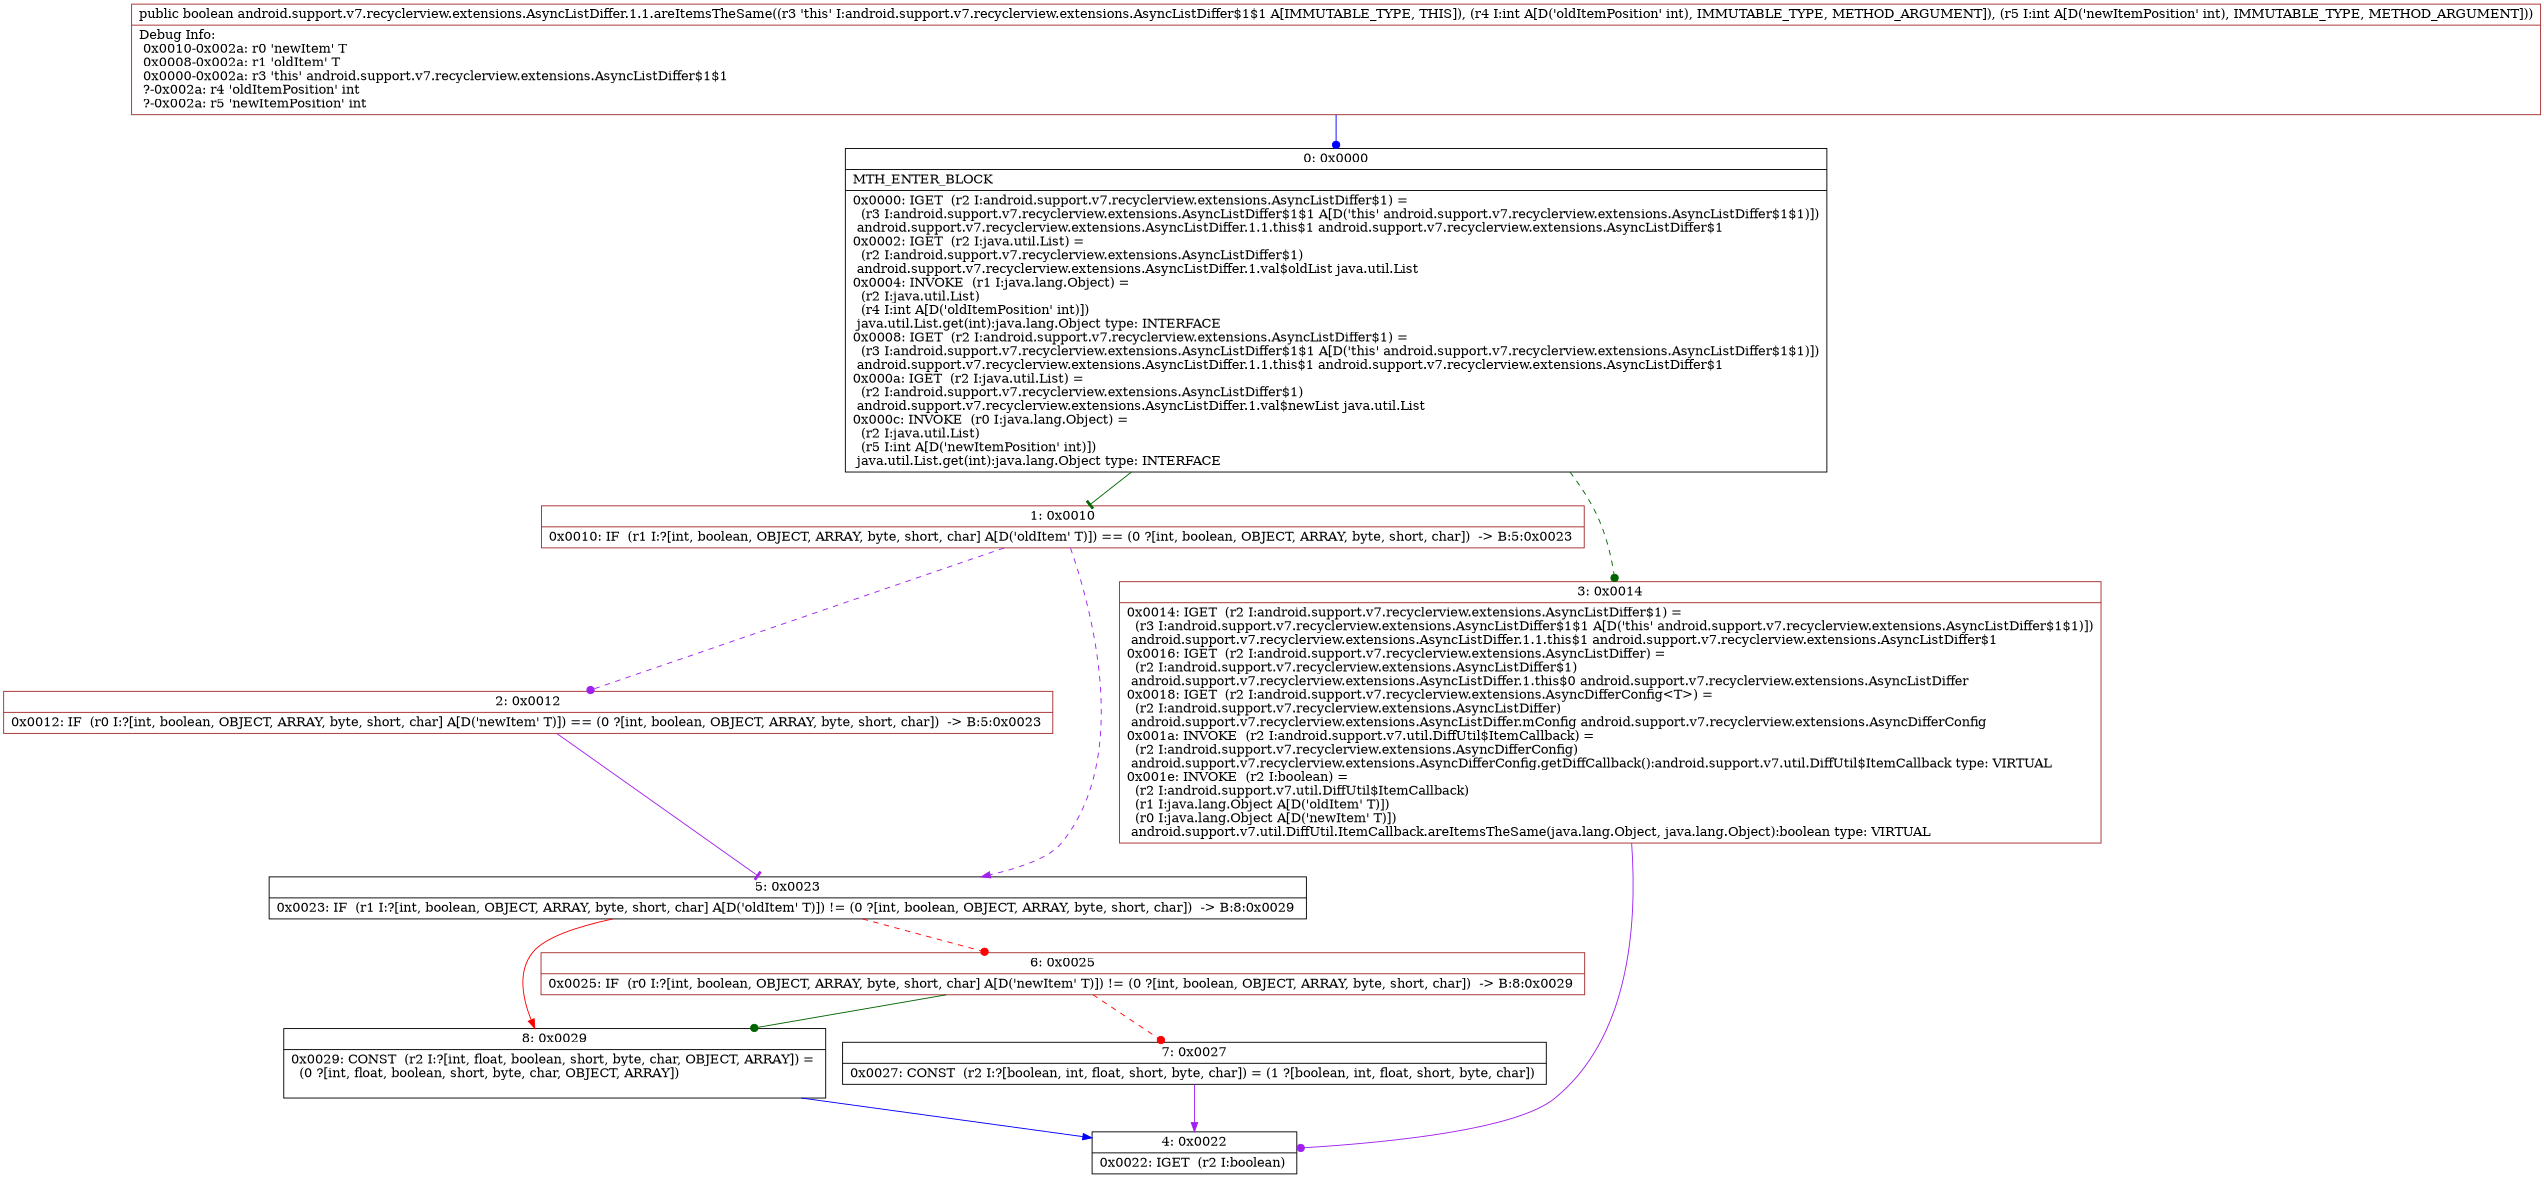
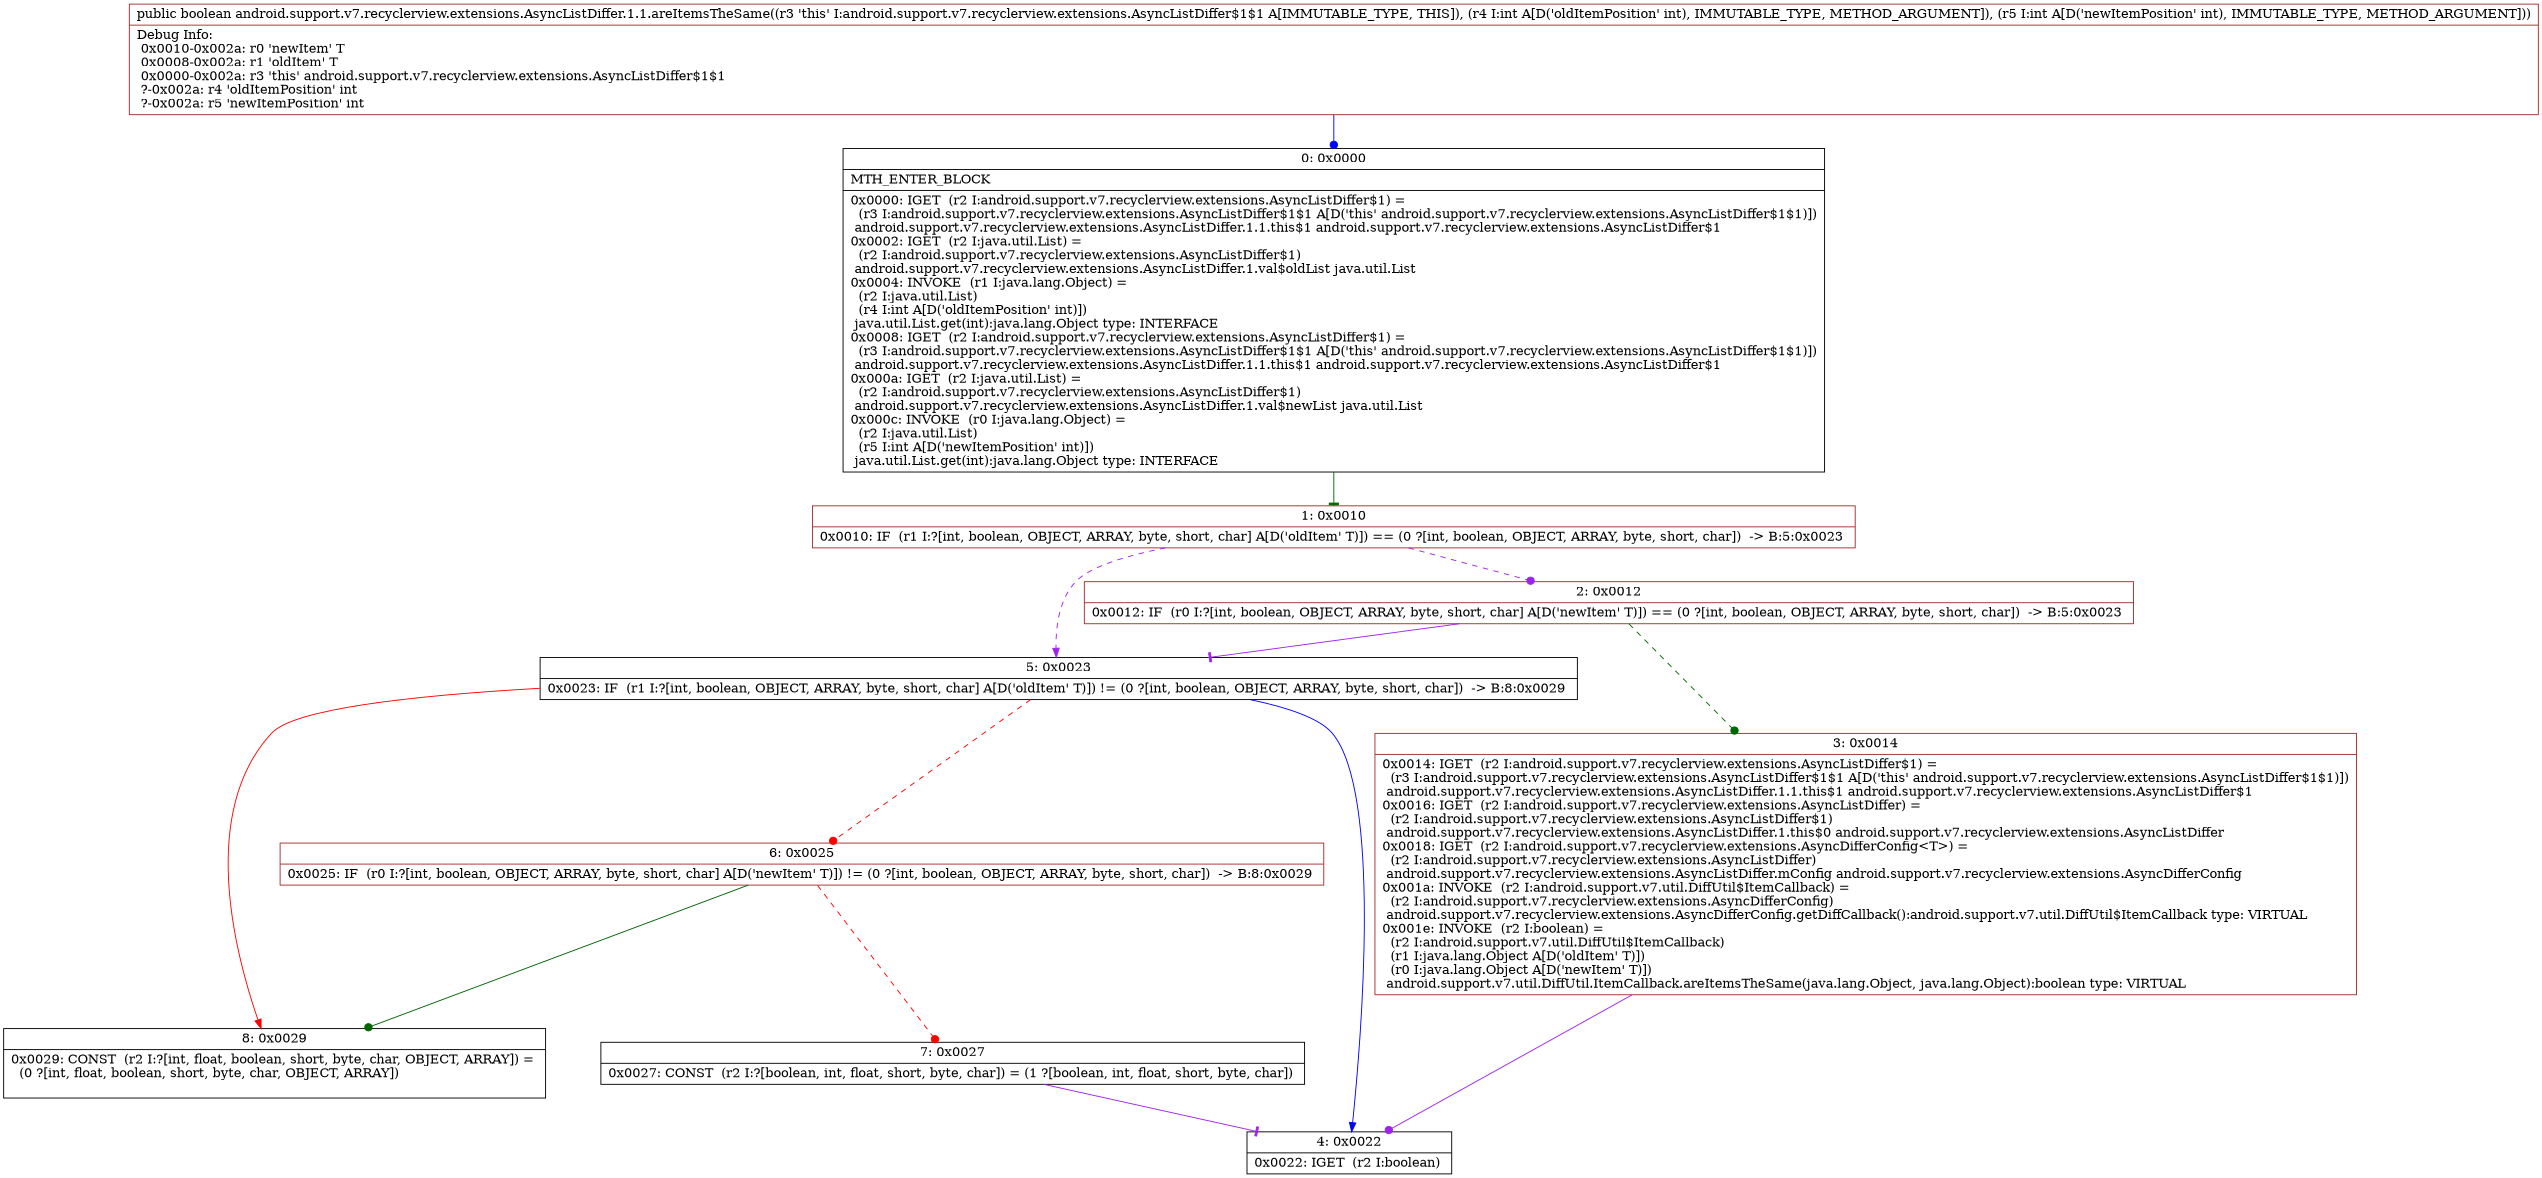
edge "0: 0x0000" -> "3: 0x0014": now "2: 0x0012" -> "3: 0x0014"
edge "7: 0x0027" -> "4: 0x0022": arrowhead normal -> tee
edge "8: 0x0029" -> "4: 0x0022": now "5: 0x0023" -> "4: 0x0022"
